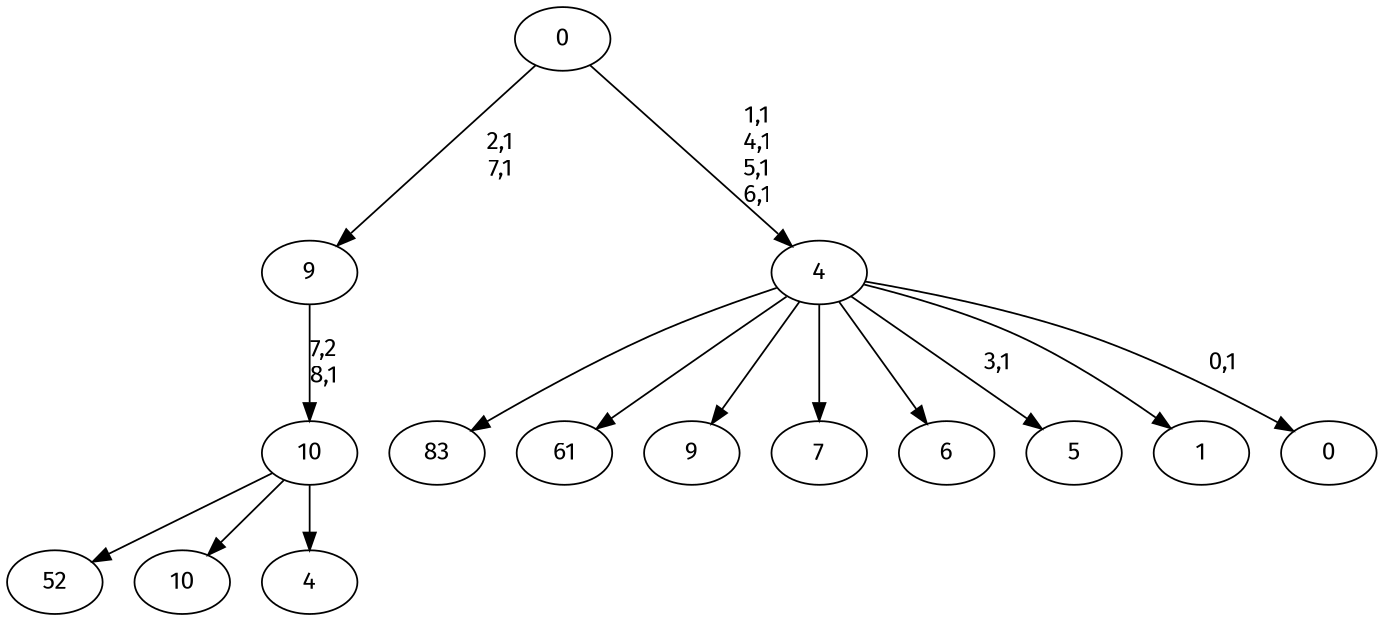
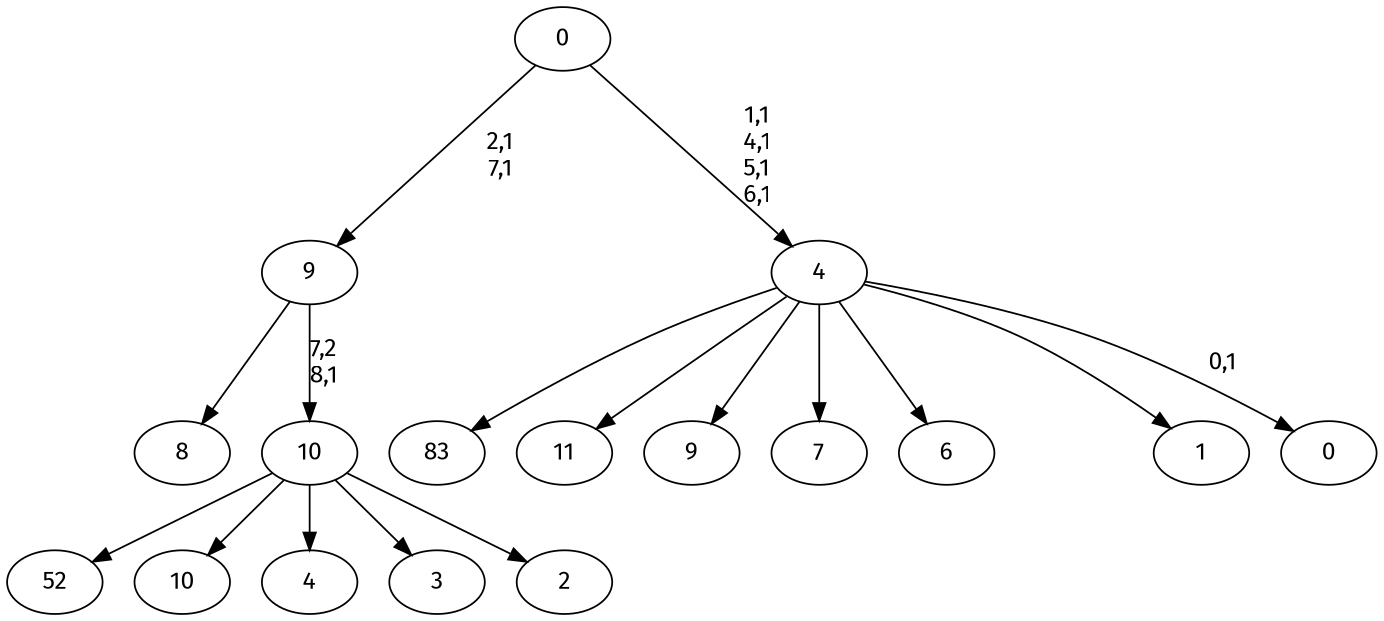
node "8": added
node "61": label "61" -> "11"
node "5": removed
node "3": added
node "2": added
